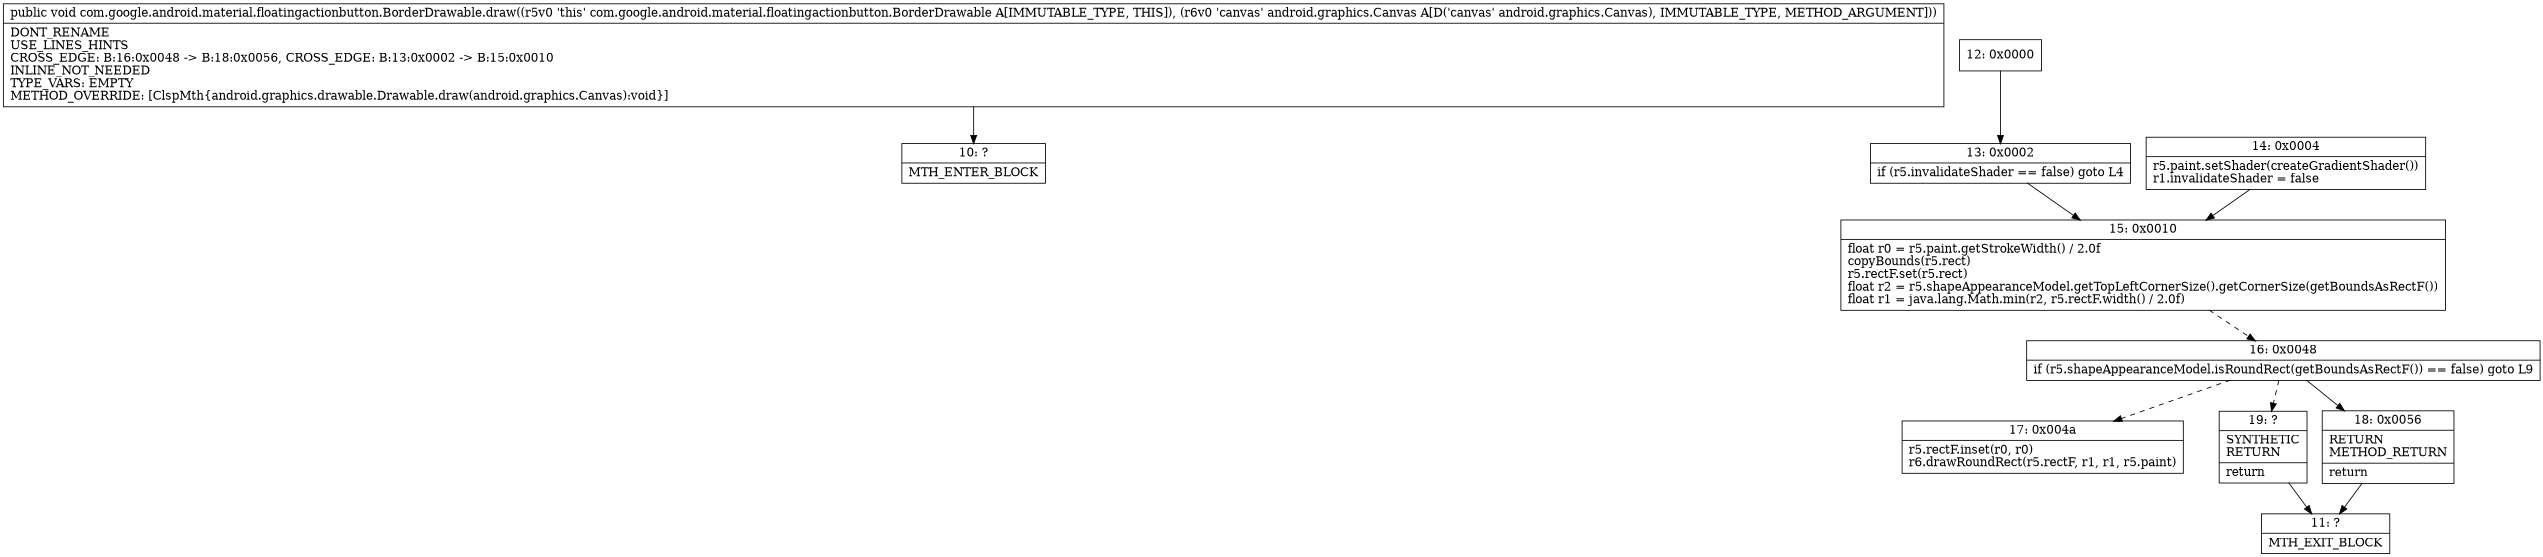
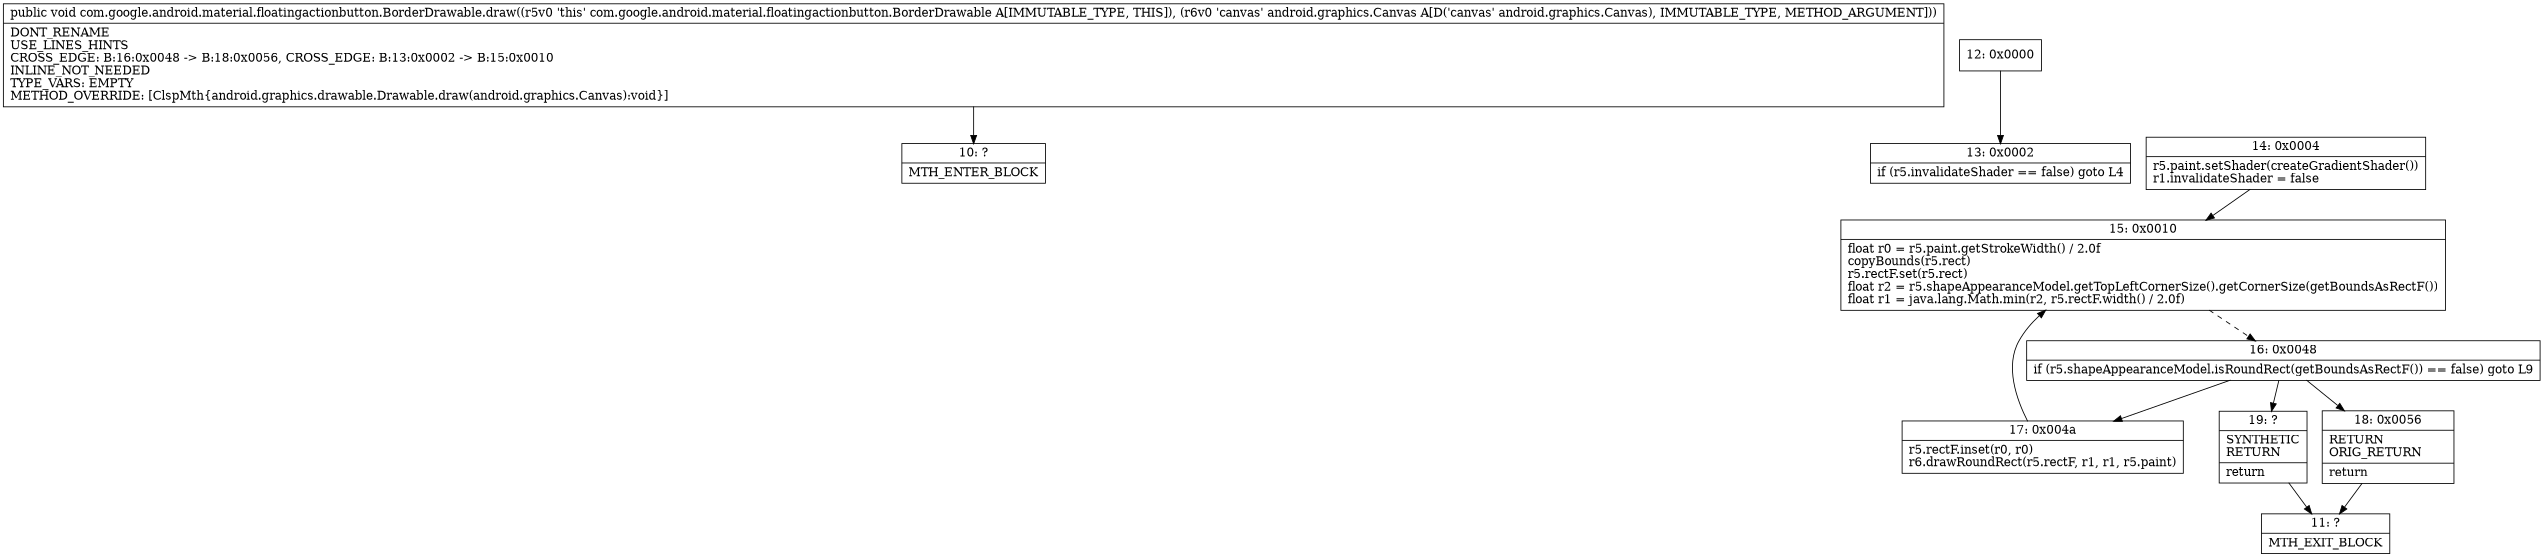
edge "13: 0x0002" -> "15: 0x0010": now "17: 0x004a" -> "15: 0x0010"
edge "16: 0x0048" -> "19: ?": style dashed -> solid
edge "16: 0x0048" -> "17: 0x004a": style dashed -> solid
node "18: 0x0056": text "METHOD_RETURN" -> "ORIG_RETURN"
